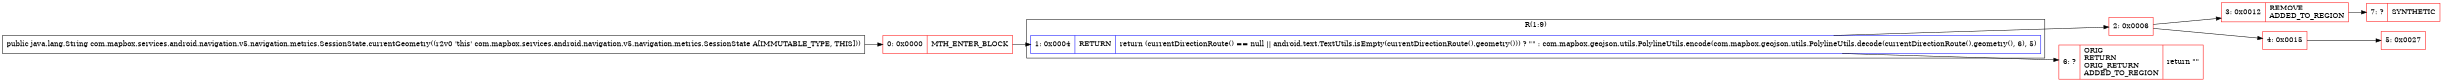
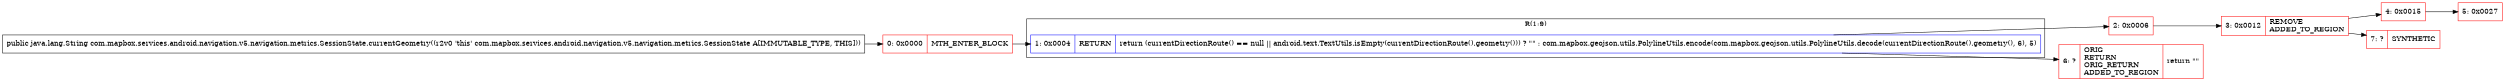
edge "2: 0x0006" -> "4: 0x0015": now "3: 0x0012" -> "4: 0x0015"
